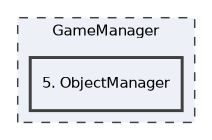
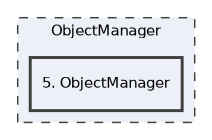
cluster "GameManager": label "GameManager" -> "ObjectManager"
